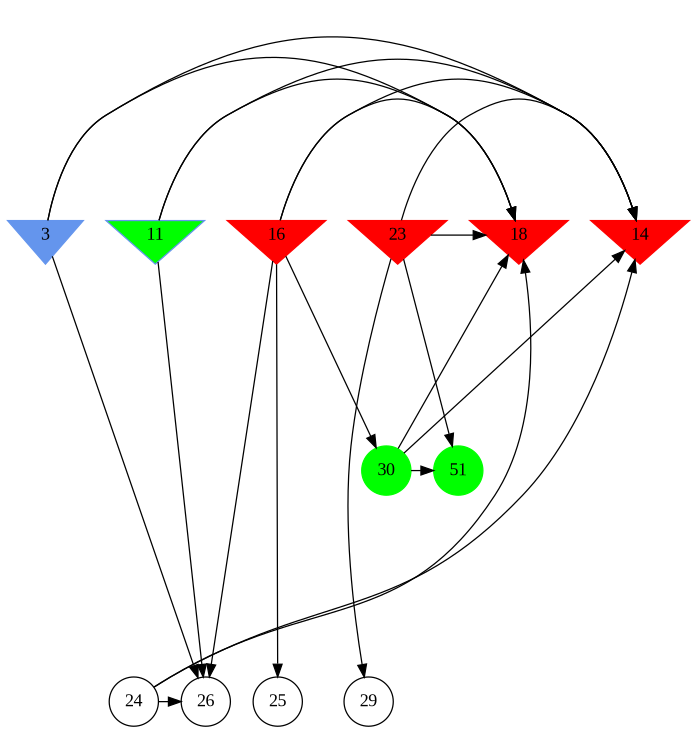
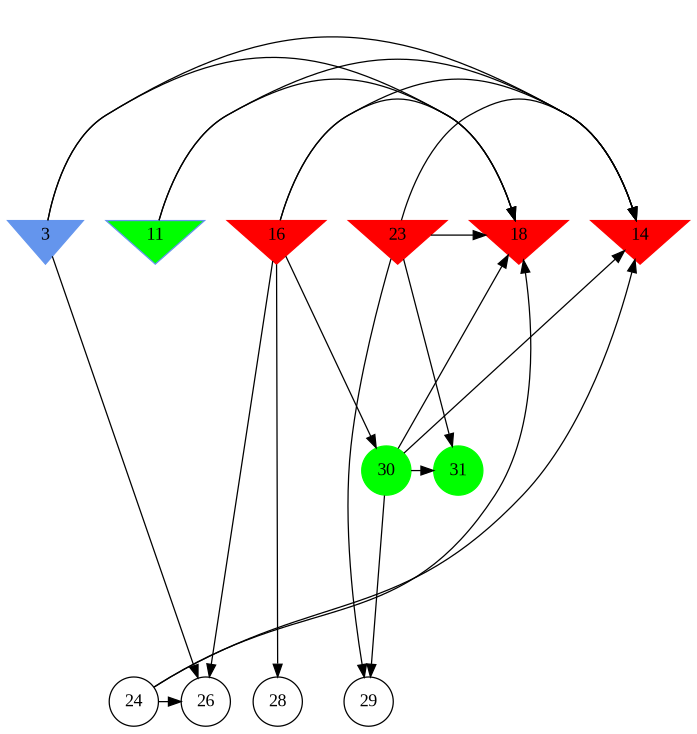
edge "11" -> "26": removed
node "51": label "51" -> "31"
edge "30" -> "29": added
node "25": label "25" -> "28"
